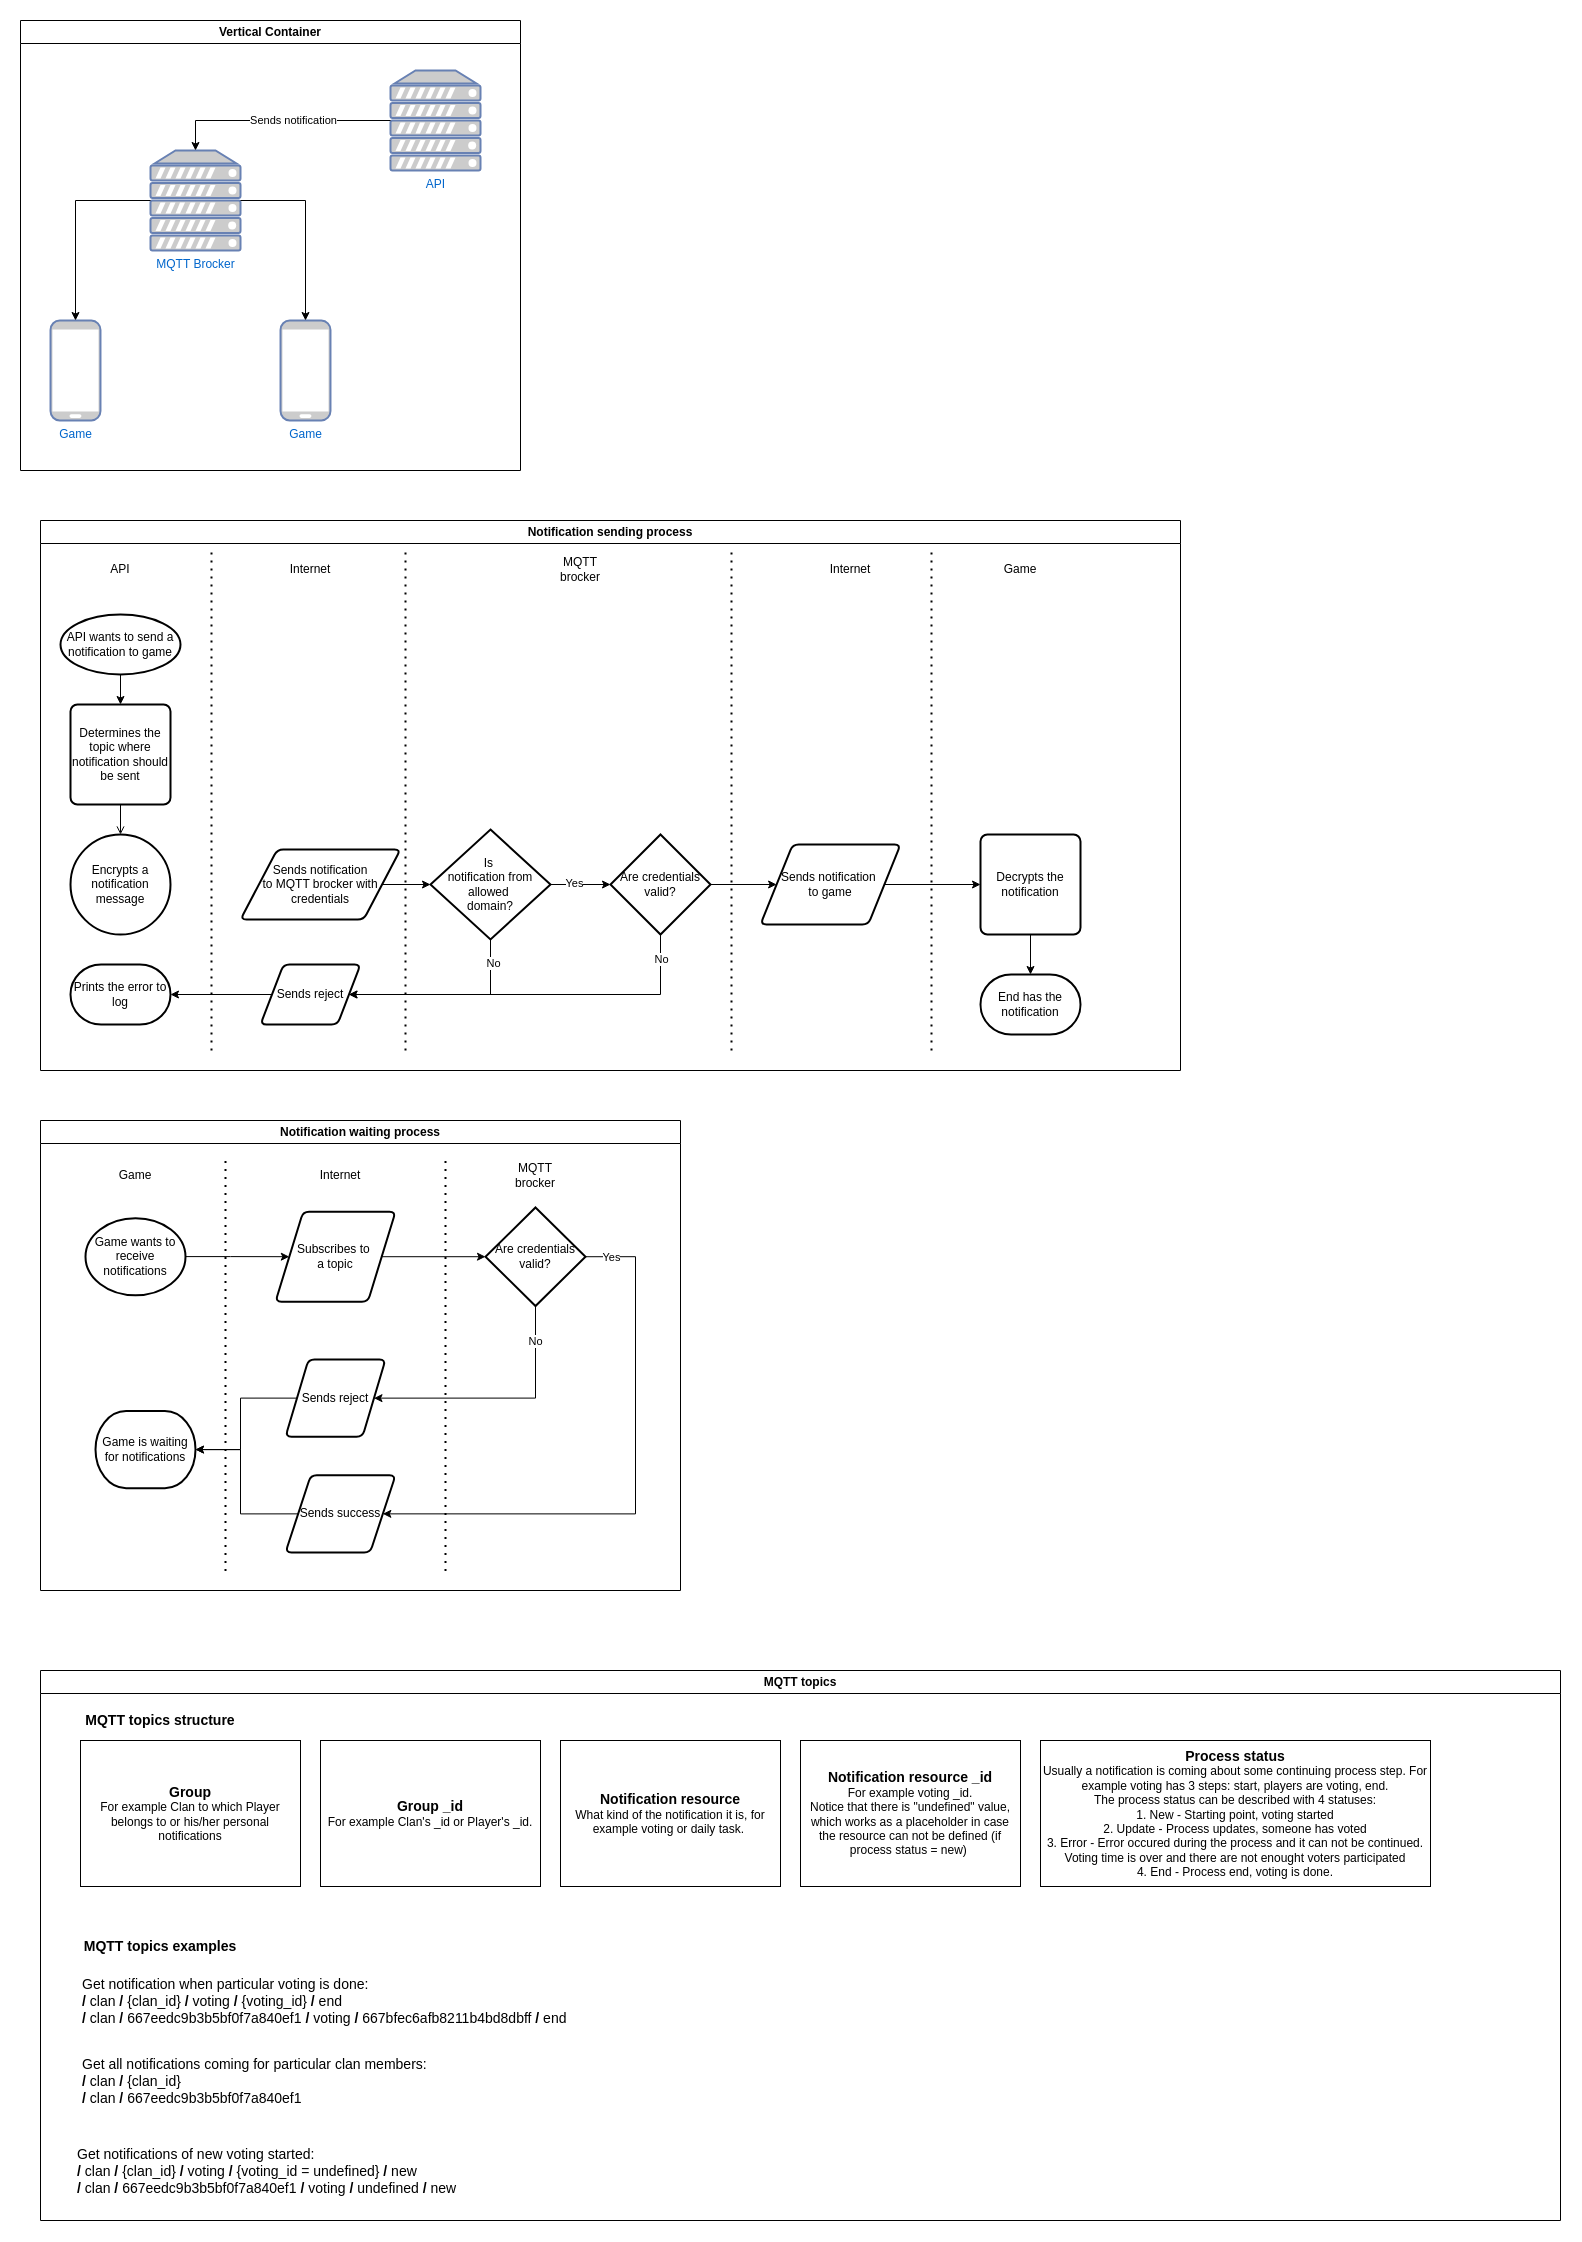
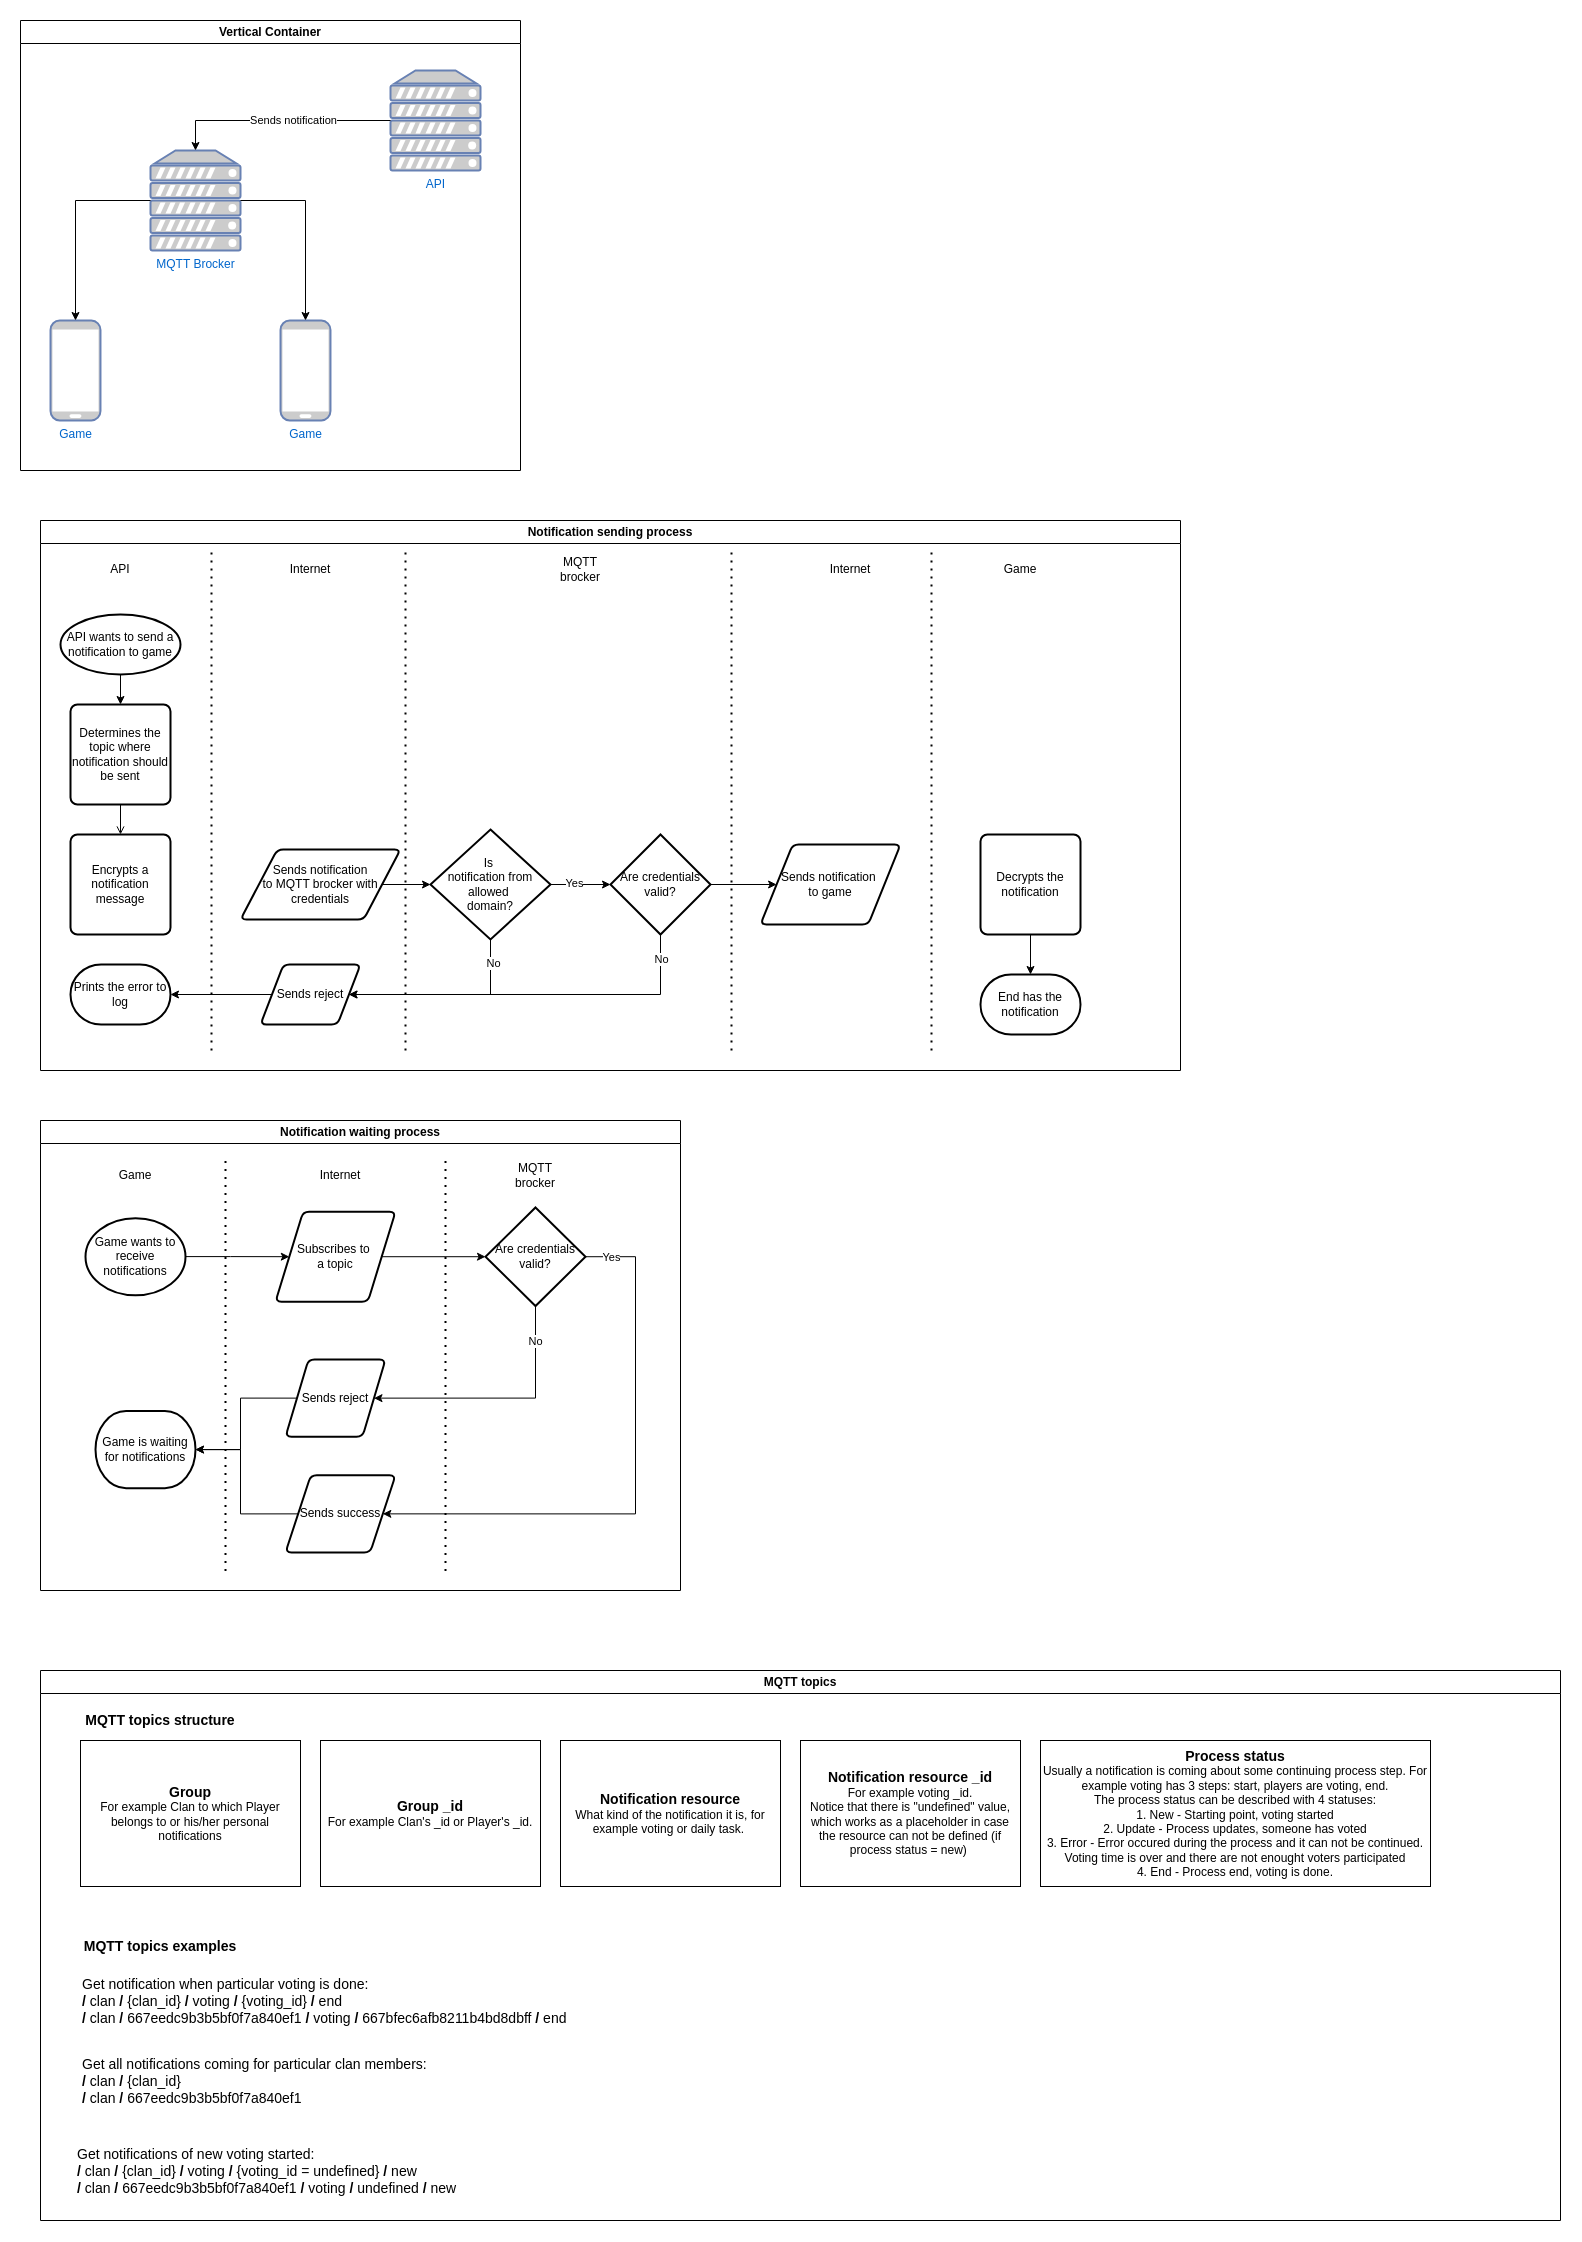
node "Encrypts a notification message": shape ellipse -> rounded rectangle
edge "Sends notification to game" -> "Decrypts the notification": removed
